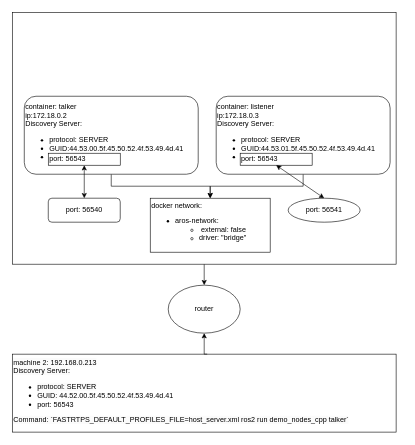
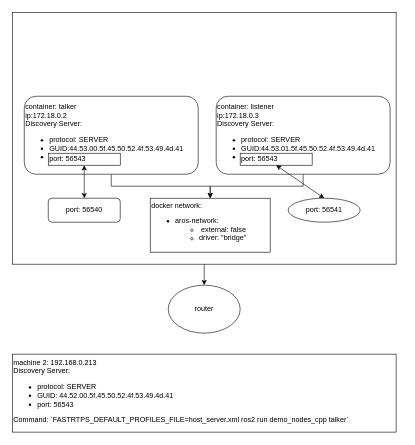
edge "machine 2: 192.168.0.213 Discovery Server: protocol: SERVER GUID: 44.52.00.5f.45.50.52.4f.53.49.4d.41 port: 56543 Command: `FASTRTPS_DEFAULT_PROFILES_FILE=host_server.xml ros2 run demo_nodes_cpp talker`" -> "router": removed
